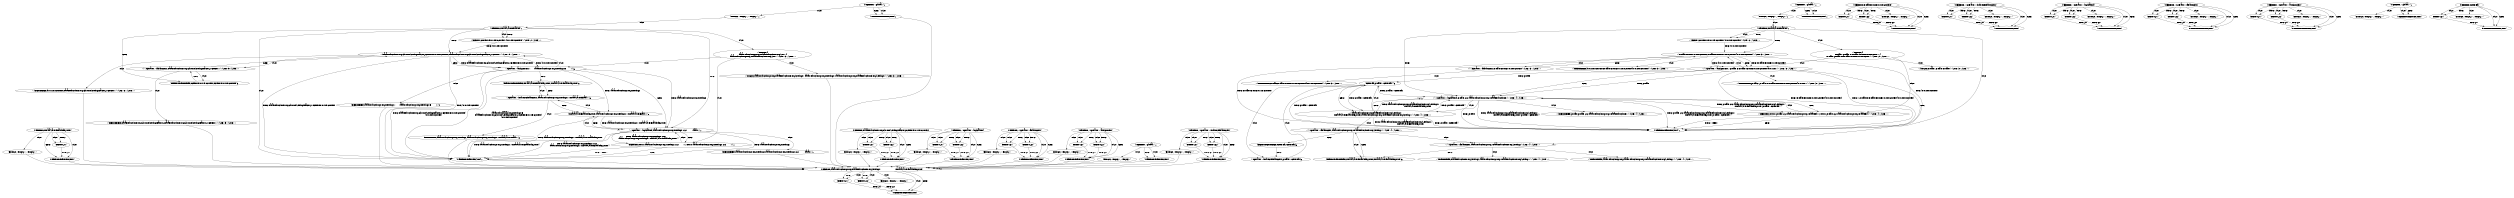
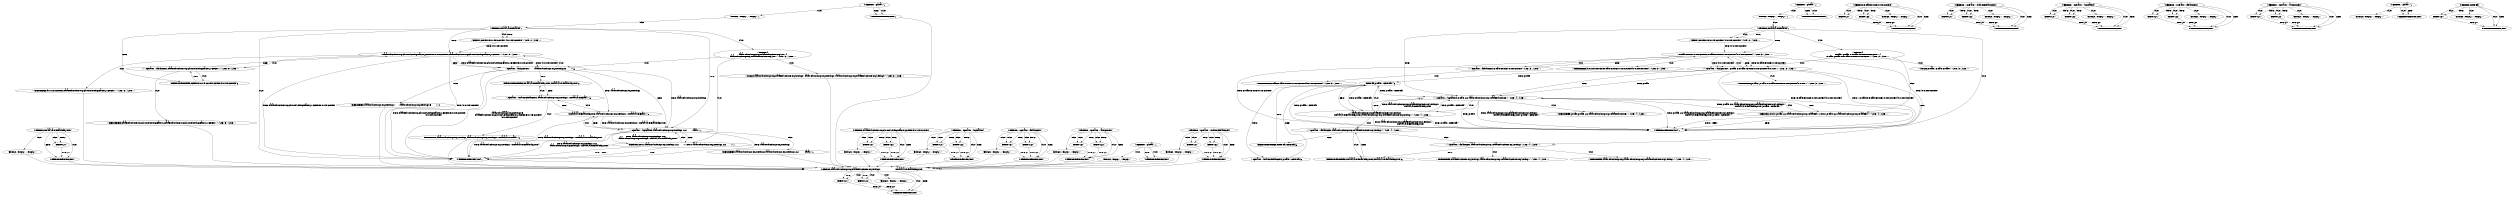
edge "(GetPrefs,profile->GetPrefs())" -> "(<operator>.indirectFieldAccess,profile->GetPrefs)": label "AST: " -> "DDG: "
edge "(<operator>.indirectFieldAccess,profile->GetPrefs)" -> "(GetPrefs,profile->GetPrefs())": label "AST: " -> "CFG: "
edge "(FIELD_IDENTIFIER,GetPrefs,GetPrefs)" -> "(<operator>.indirectFieldAccess,profile->GetPrefs)": now "(FIELD_IDENTIFIER,GetPrefs,GetPrefs)" -> "(GetPrefs,profile->GetPrefs())"
